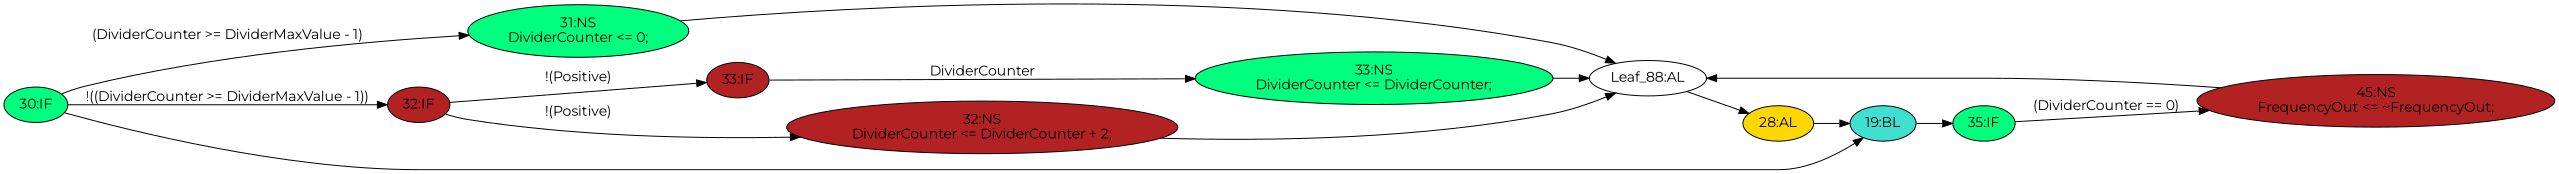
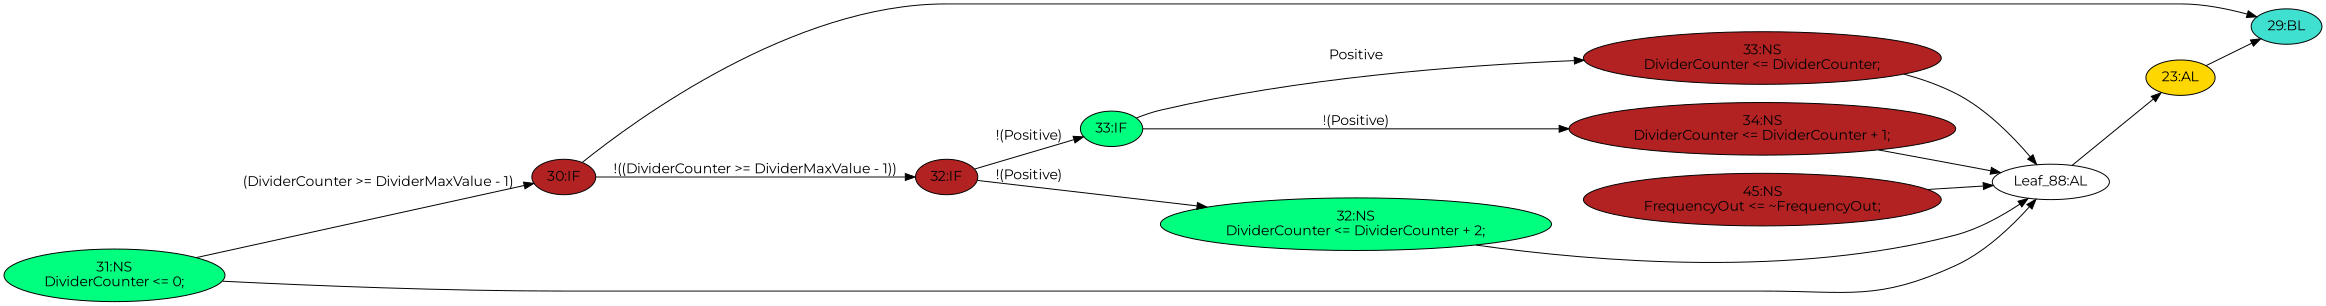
edge "30:IF" -> "31:NS DividerCounter <= 0;": reversed
edge "33:IF" -> "33:NS DividerCounter <= DividerCounter;": label "DividerCounter" -> "Positive"
node "33:NS DividerCounter <= DividerCounter;": fillcolor springgreen -> firebrick
node "33:IF": fillcolor firebrick -> springgreen
node "30:IF": fillcolor springgreen -> firebrick
node "28:AL": label "28:AL" -> "23:AL"
node "19:BL": label "19:BL" -> "29:BL"
node "35:IF": removed
node "32:NS DividerCounter <= DividerCounter + 2;": fillcolor firebrick -> springgreen
node "34:NS DividerCounter <= DividerCounter + 1;": added
